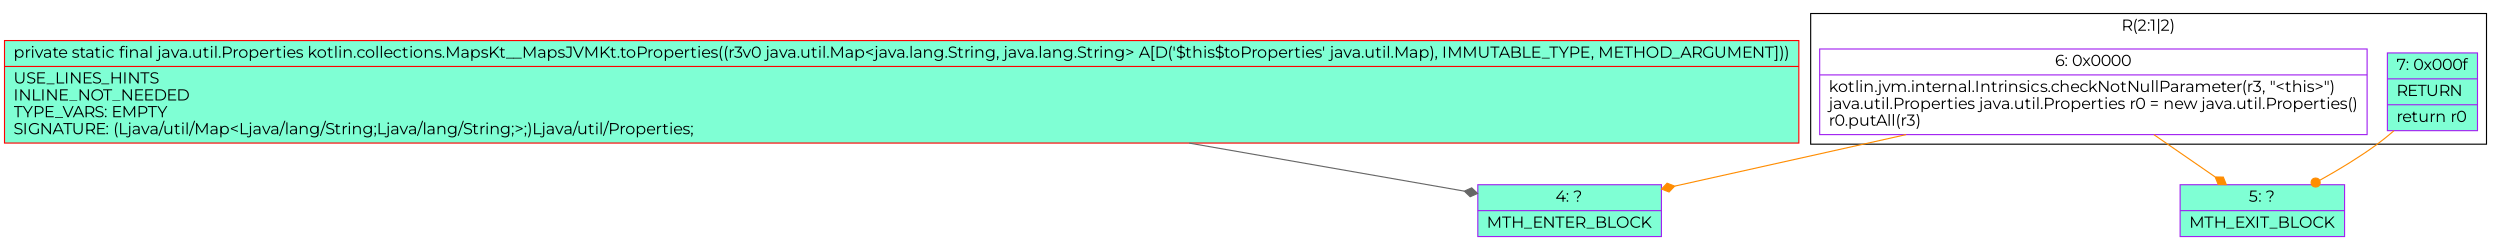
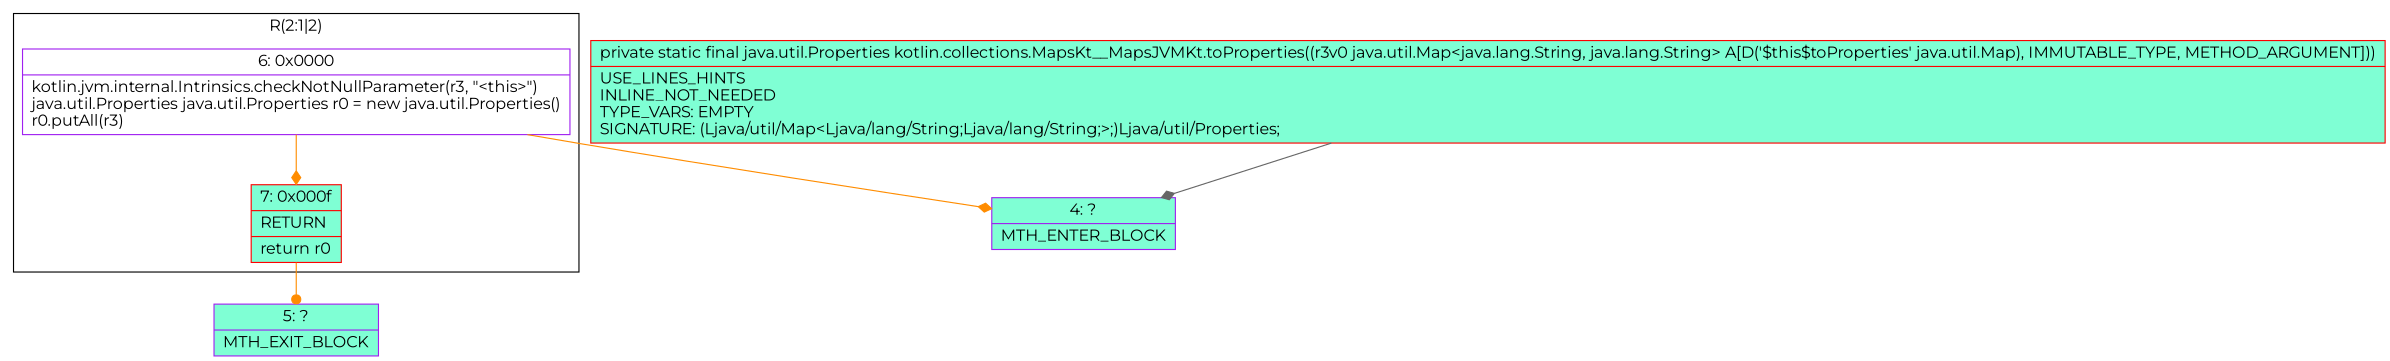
node "7: 0x000f": color purple -> red
edge "6: 0x0000" -> "5: ?": now "6: 0x0000" -> "7: 0x000f"
